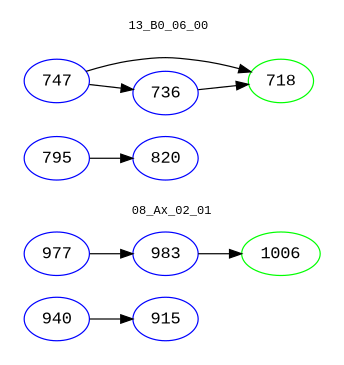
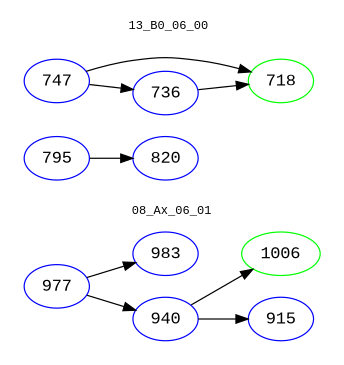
cluster "08_Ax_02_01": label "08_Ax_02_01" -> "08_Ax_06_01"
edge "983" -> "1006": now "940" -> "1006"
edge "977" -> "940": added
